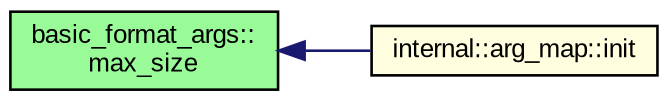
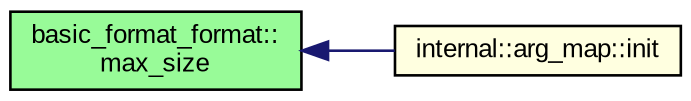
node "basic_format_args:: max_size": label "basic_format_args:: max_size" -> "basic_format_format:: max_size"
